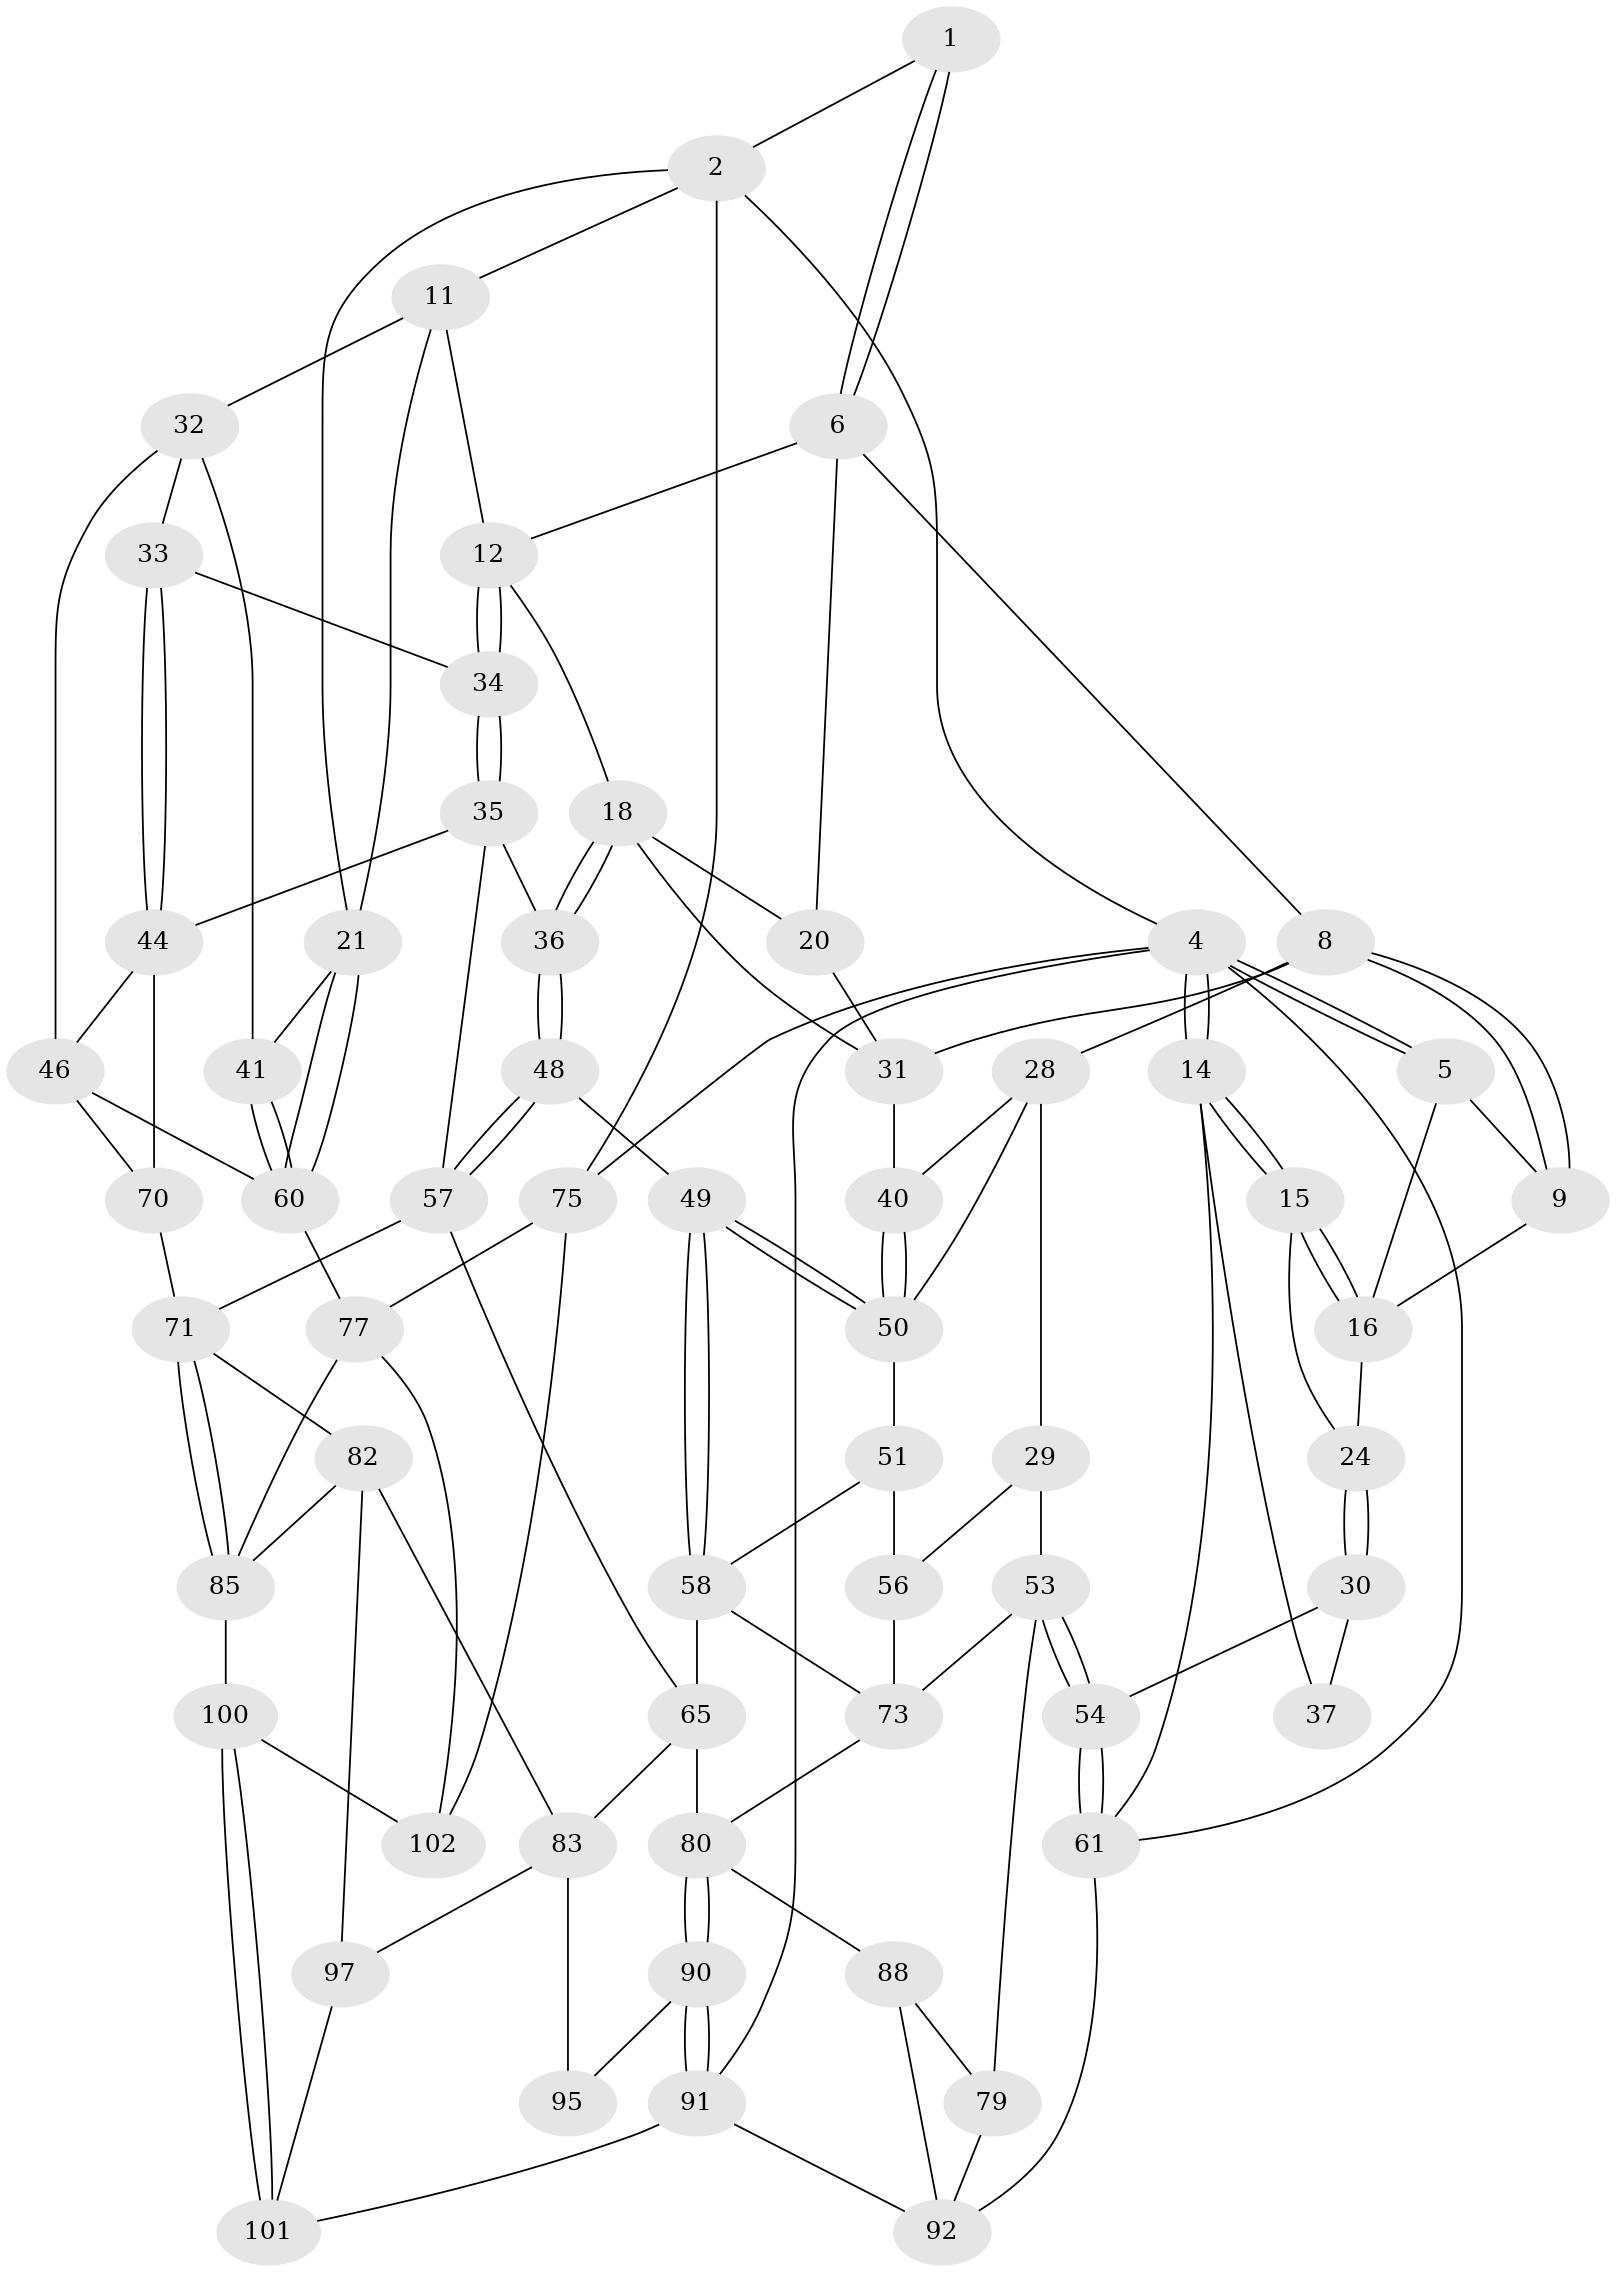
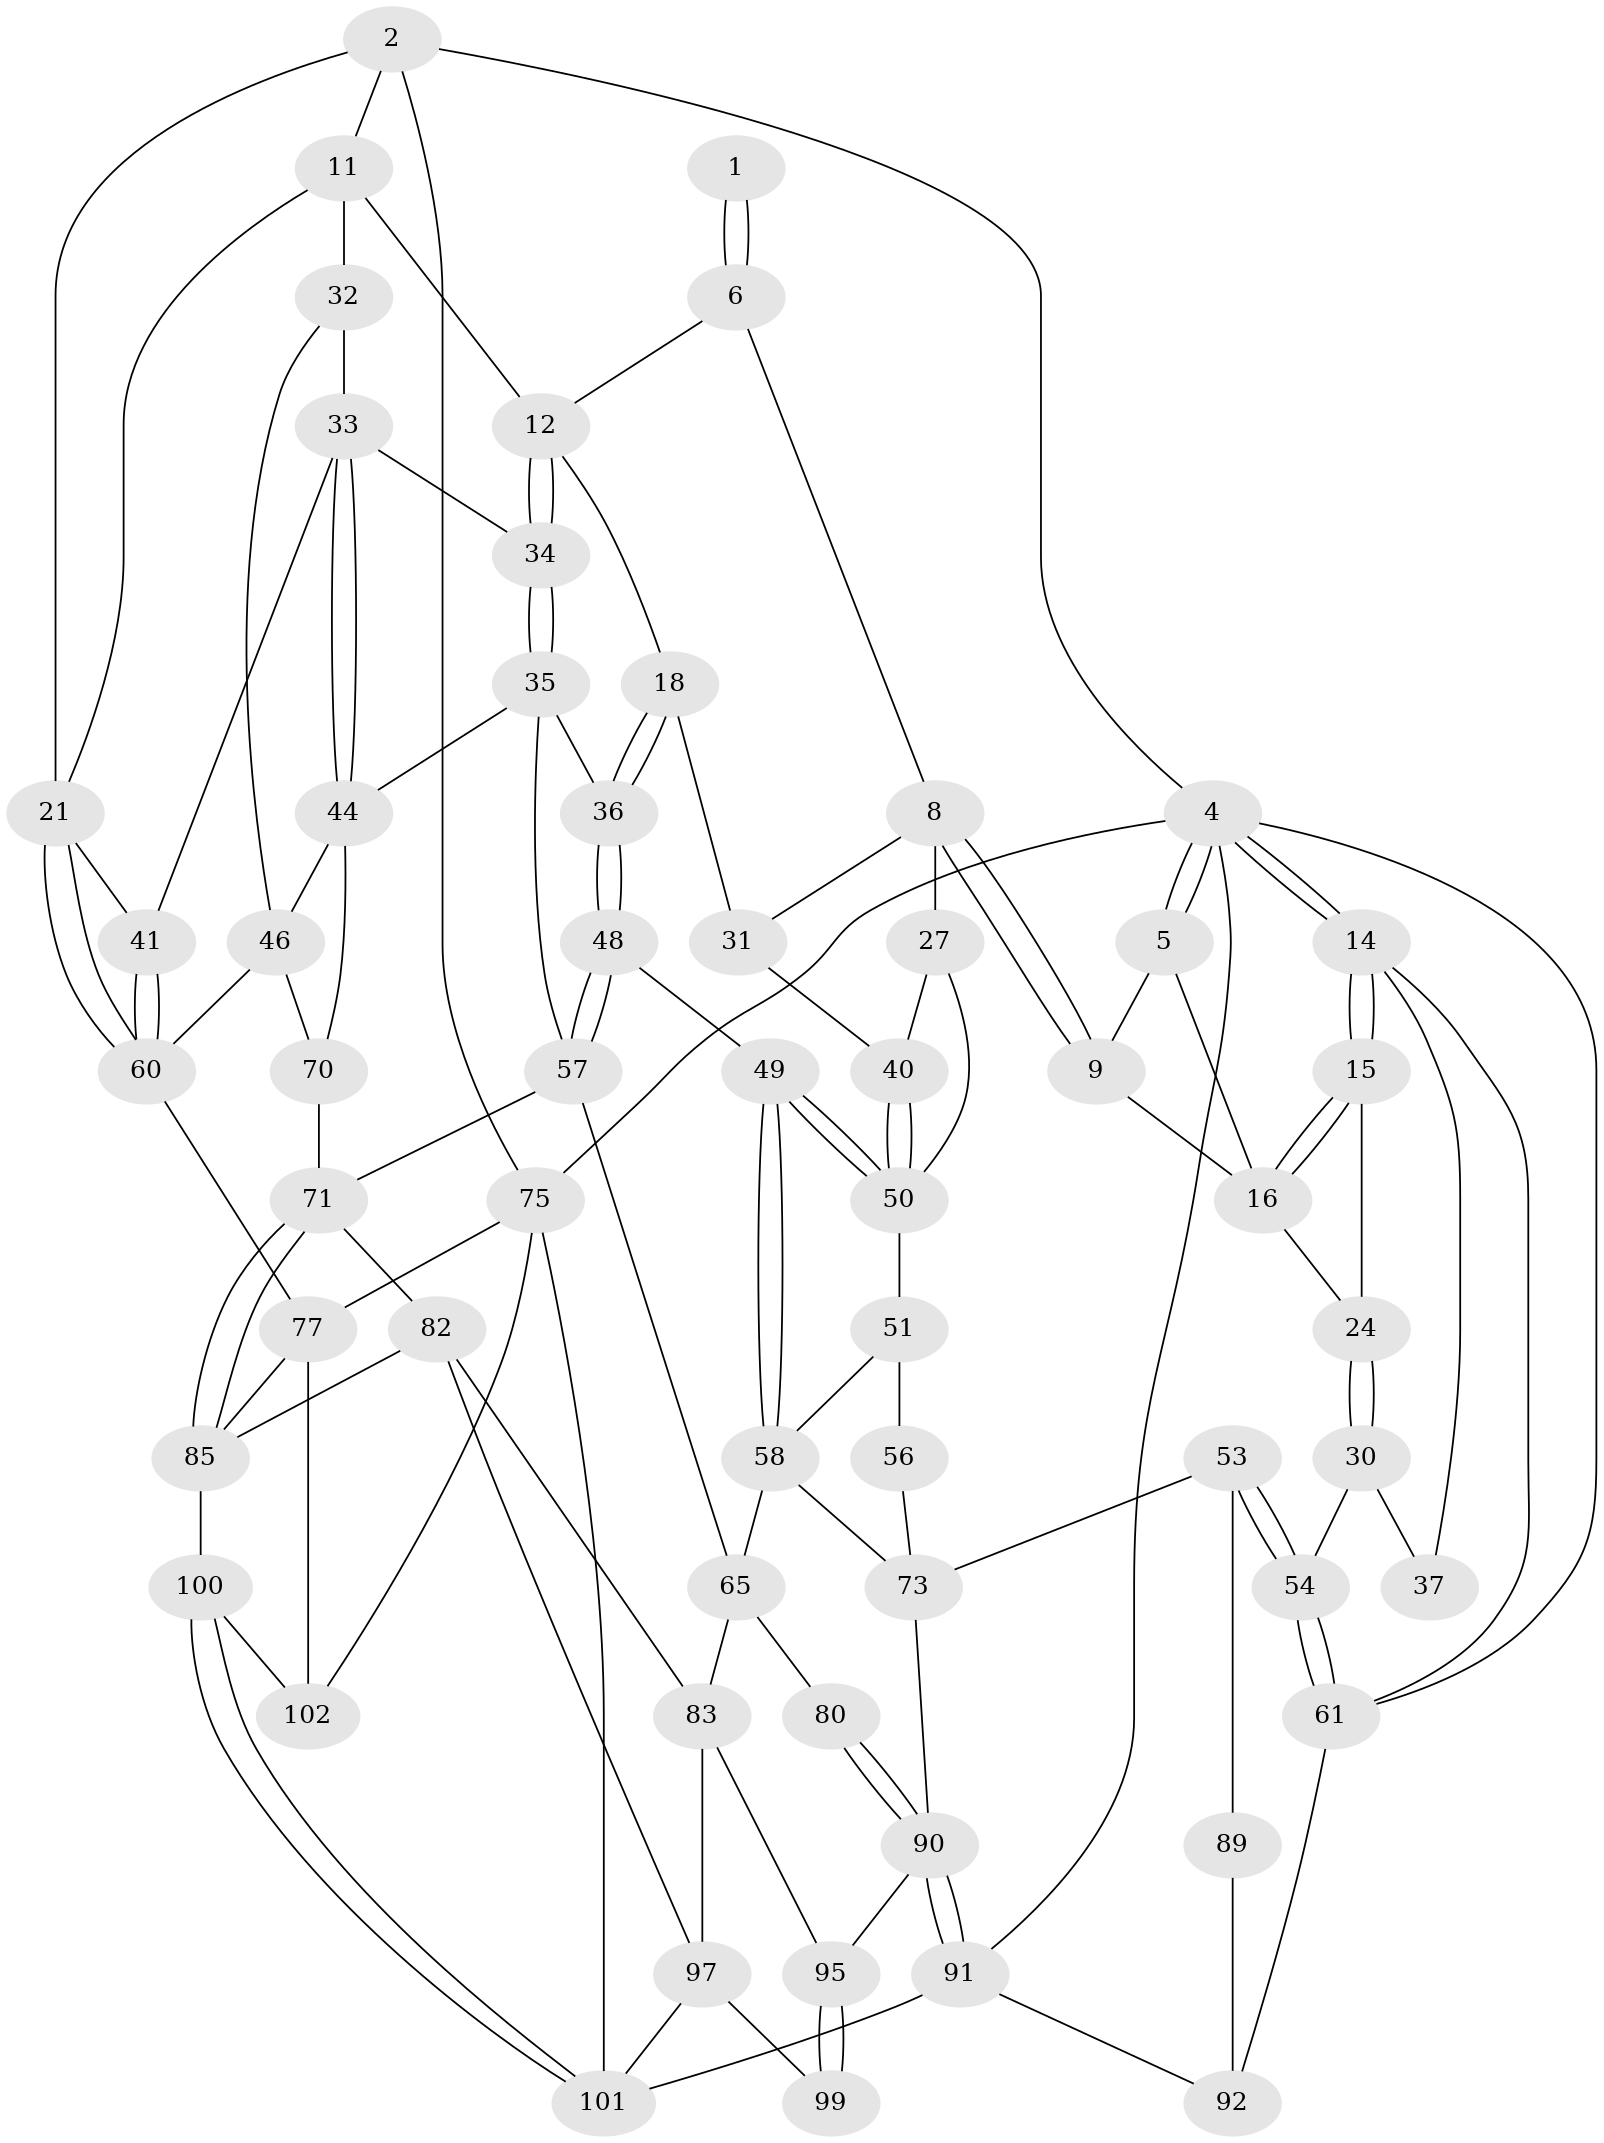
edge "1" -- "2": removed
edge "32" -- "41": now "33" -- "41"
node "20": removed
node "28": label "28" -> "27"
node "29": removed
edge "75" -- "101": added
edge "73" -- "80": now "73" -- "90"
node "88": removed
node "99": added
node "79": label "79" -> "89"
